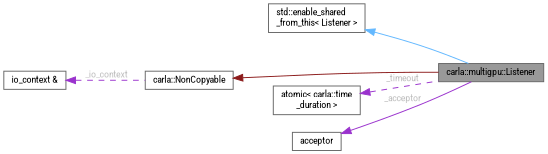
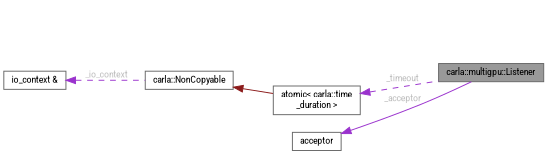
node "std::enable_shared _from_this< Listener >": removed
edge "carla::multigpu::Listener" -> "carla::NonCopyable": now "atomic< carla::time _duration >" -> "carla::NonCopyable"
